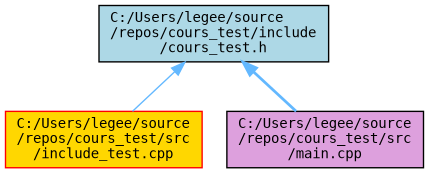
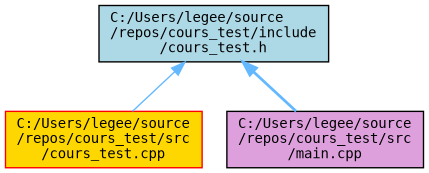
node "C:/Users/legee/source /repos/cours_test/src /include_test.cpp": label "C:/Users/legee/source /repos/cours_test/src /include_test.cpp" -> "C:/Users/legee/source /repos/cours_test/src /cours_test.cpp"
